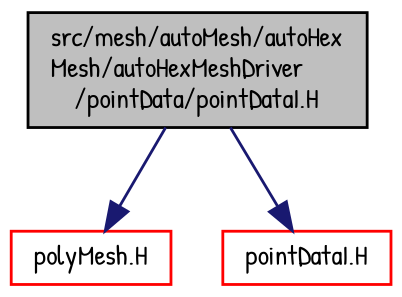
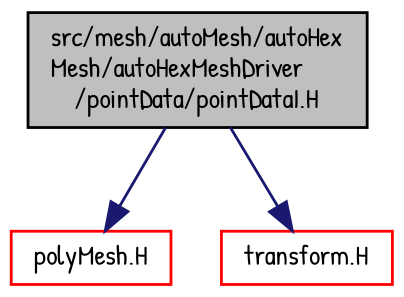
node "pointDataI.H": label "pointDataI.H" -> "transform.H"
